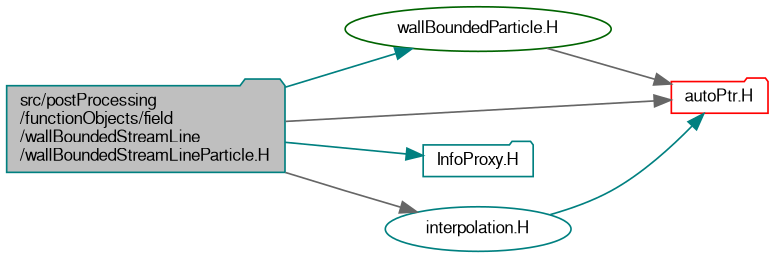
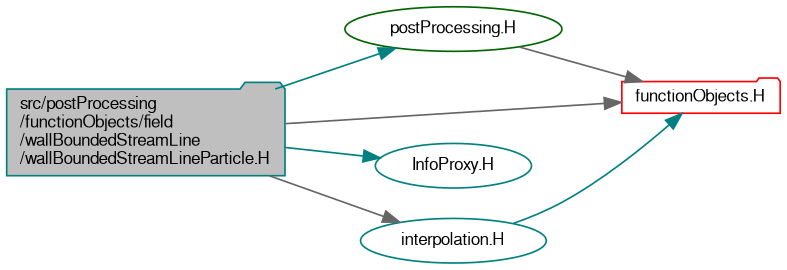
node "wallBoundedParticle.H": label "wallBoundedParticle.H" -> "postProcessing.H"
node "autoPtr.H": label "autoPtr.H" -> "functionObjects.H"
node "InfoProxy.H": shape folder -> ellipse
